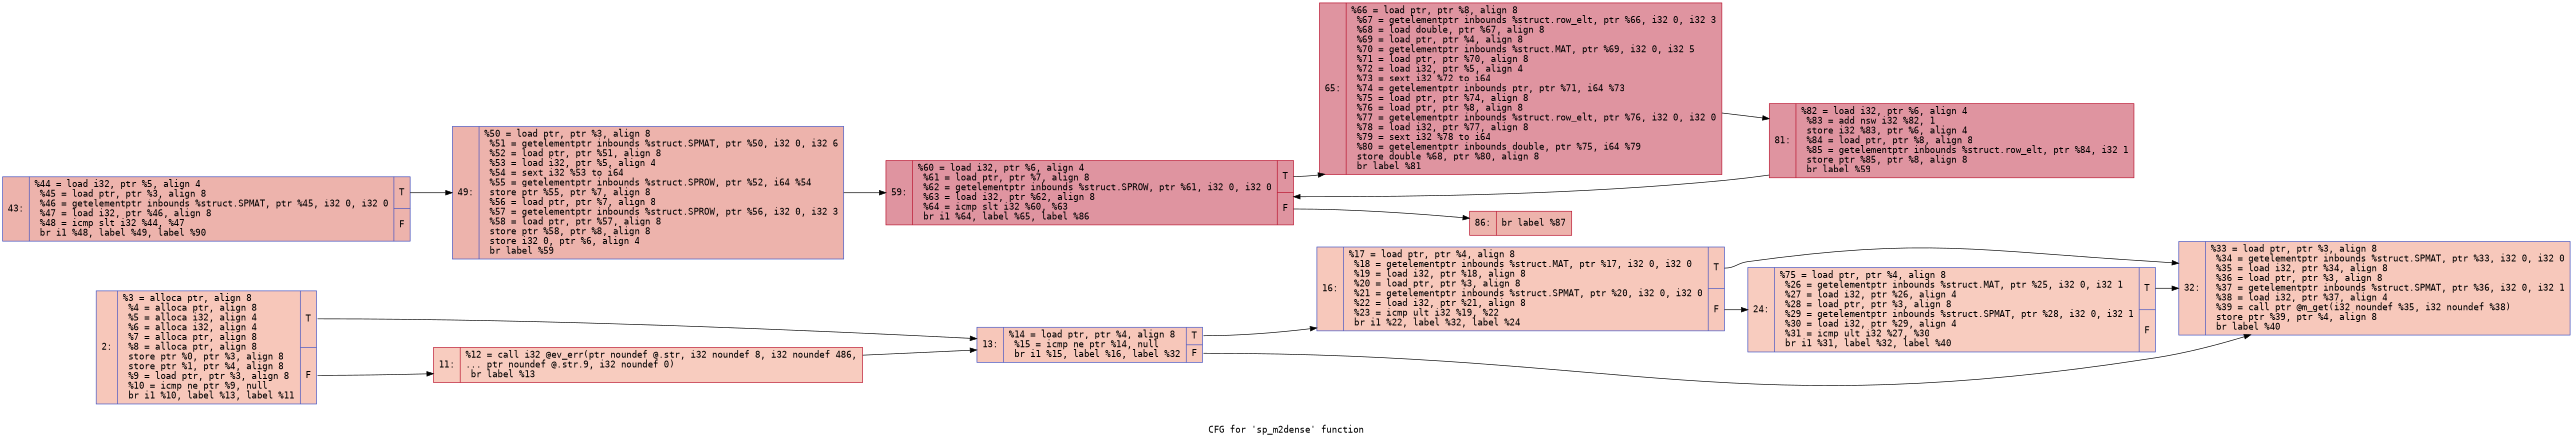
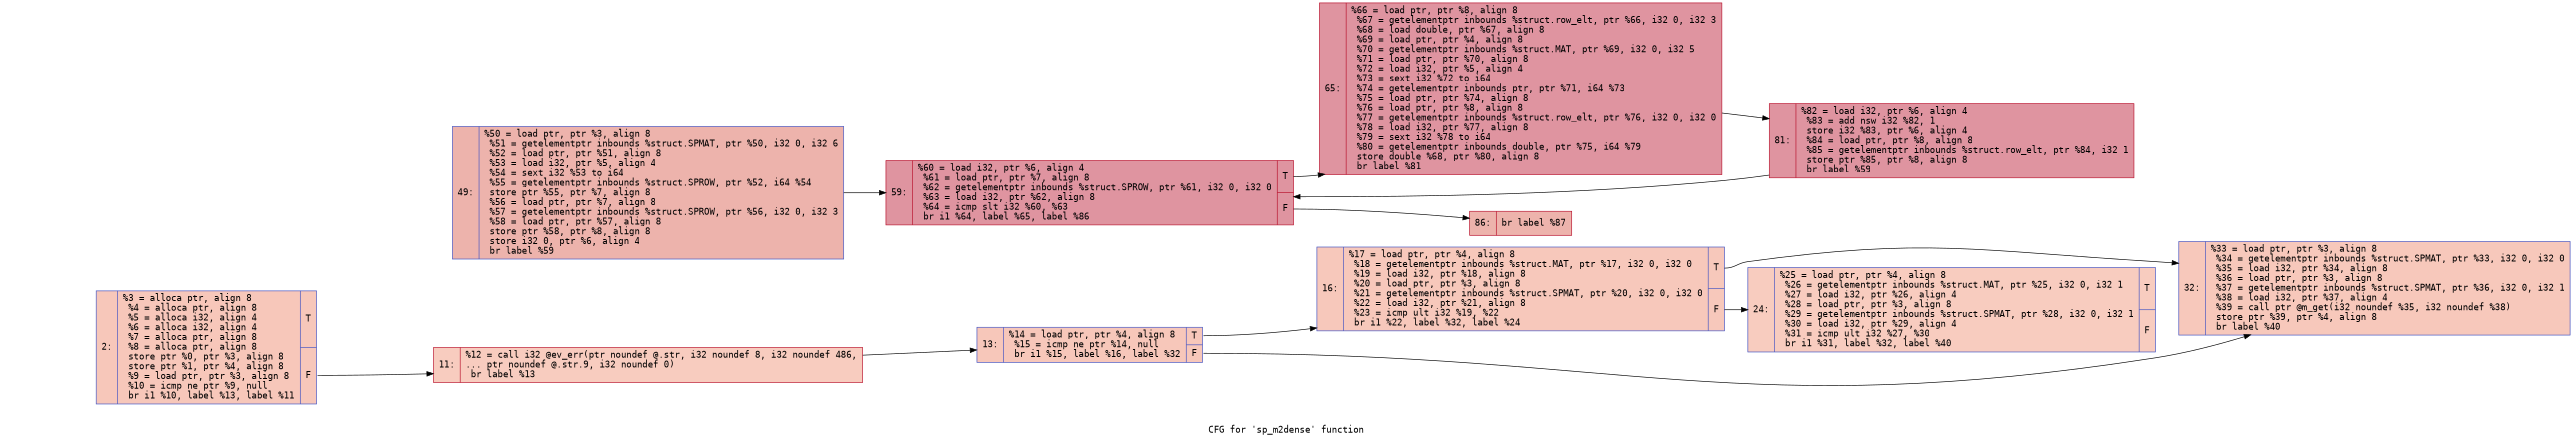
node "43:": removed
node "24:": text "%75 = load ptr, ptr %4, align 8" -> "%25 = load ptr, ptr %4, align 8"
edge "24:" -> "32:": removed
edge "2:" -> "13:": removed
